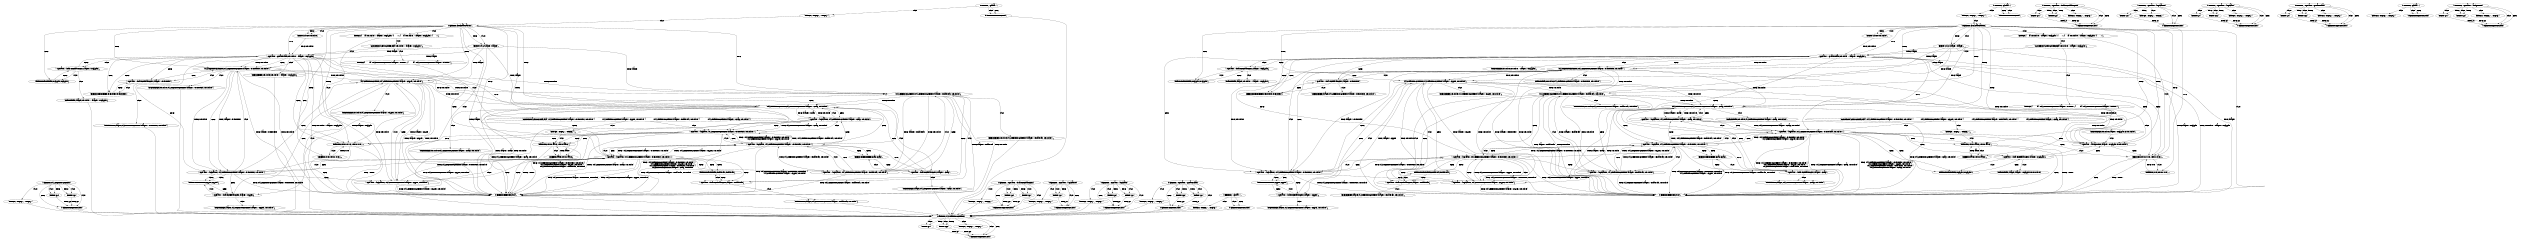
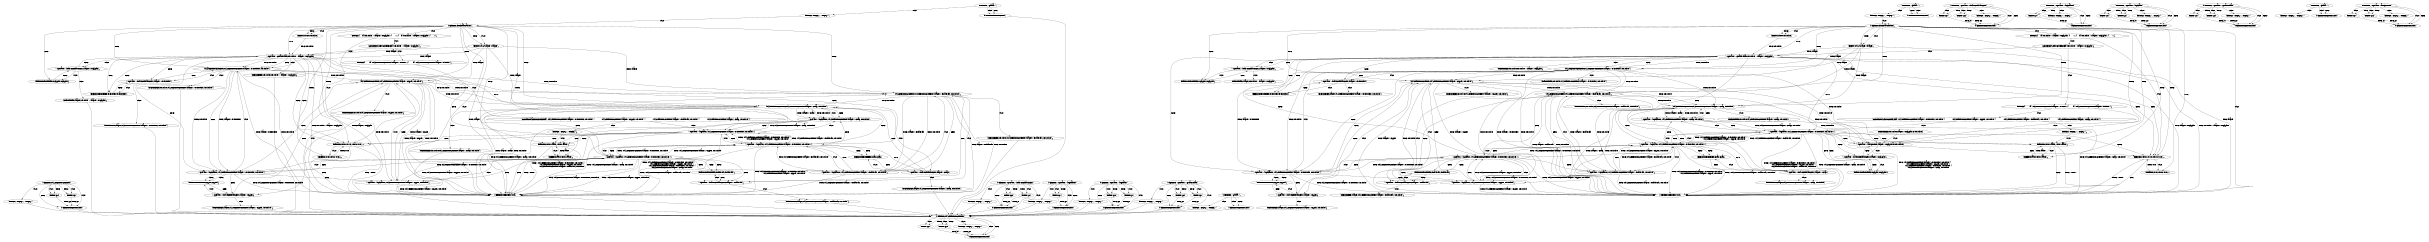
node "(IDENTIFIER,shaper,shaper->n_glyphs = new_size)": removed
